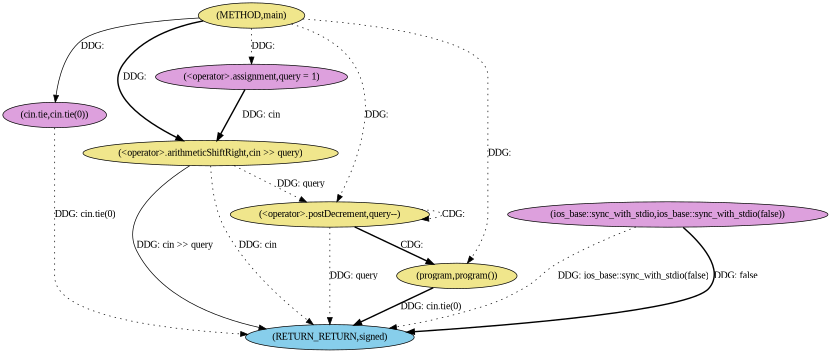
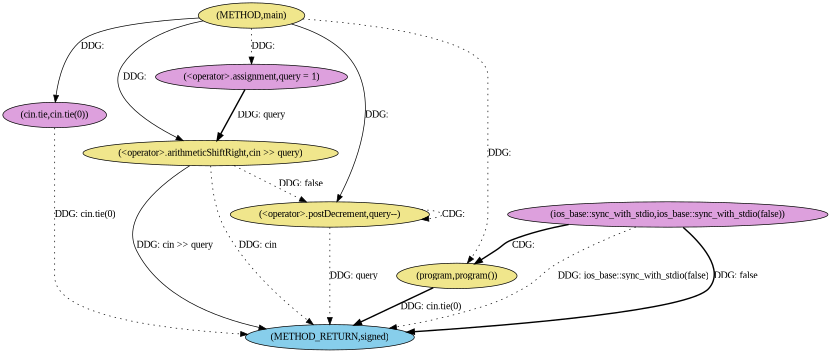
edge "(METHOD,main)" -> "(<operator>.arithmeticShiftRight,cin >> query)": style bold -> solid
edge "(METHOD,main)" -> "(<operator>.postDecrement,query--)": style dotted -> solid
edge "(<operator>.assignment,query = 1)" -> "(<operator>.arithmeticShiftRight,cin >> query)": label "DDG: cin" -> "DDG: query"
edge "(<operator>.arithmeticShiftRight,cin >> query)" -> "(<operator>.postDecrement,query--)": label "DDG: query" -> "DDG: false"
edge "(<operator>.postDecrement,query--)" -> "(program,program())": now "(ios_base::sync_with_stdio,ios_base::sync_with_stdio(false))" -> "(program,program())"
node "(RETURN_RETURN,signed)": label "(RETURN_RETURN,signed)" -> "(METHOD_RETURN,signed)"
